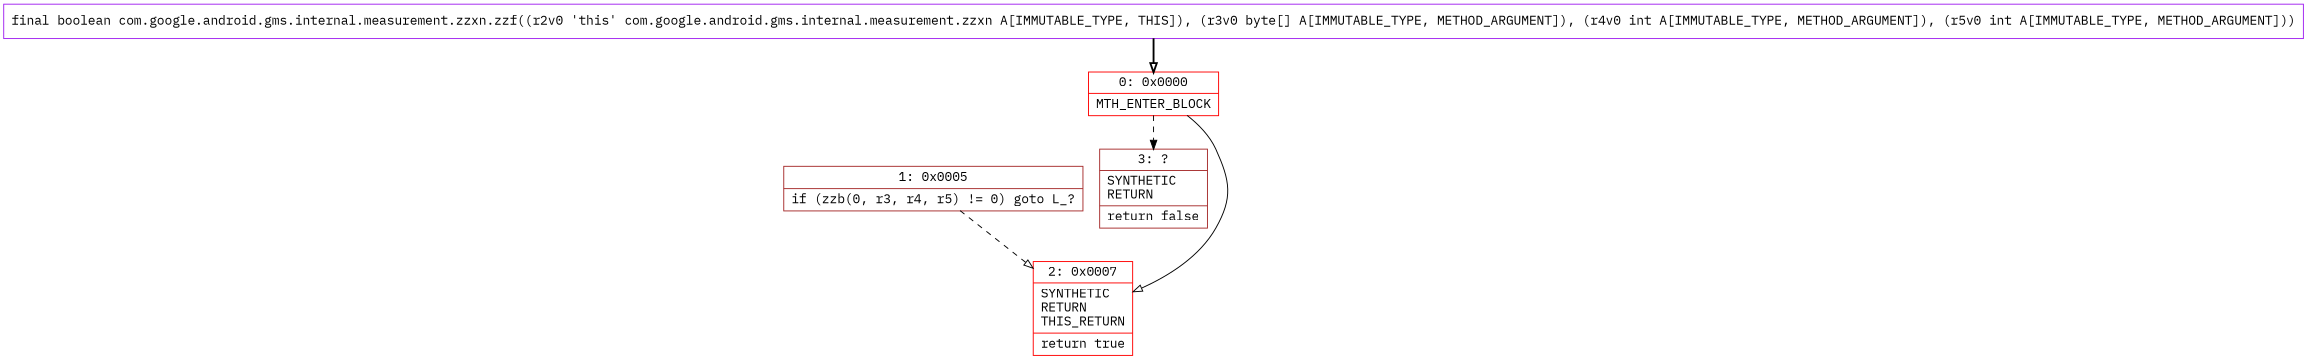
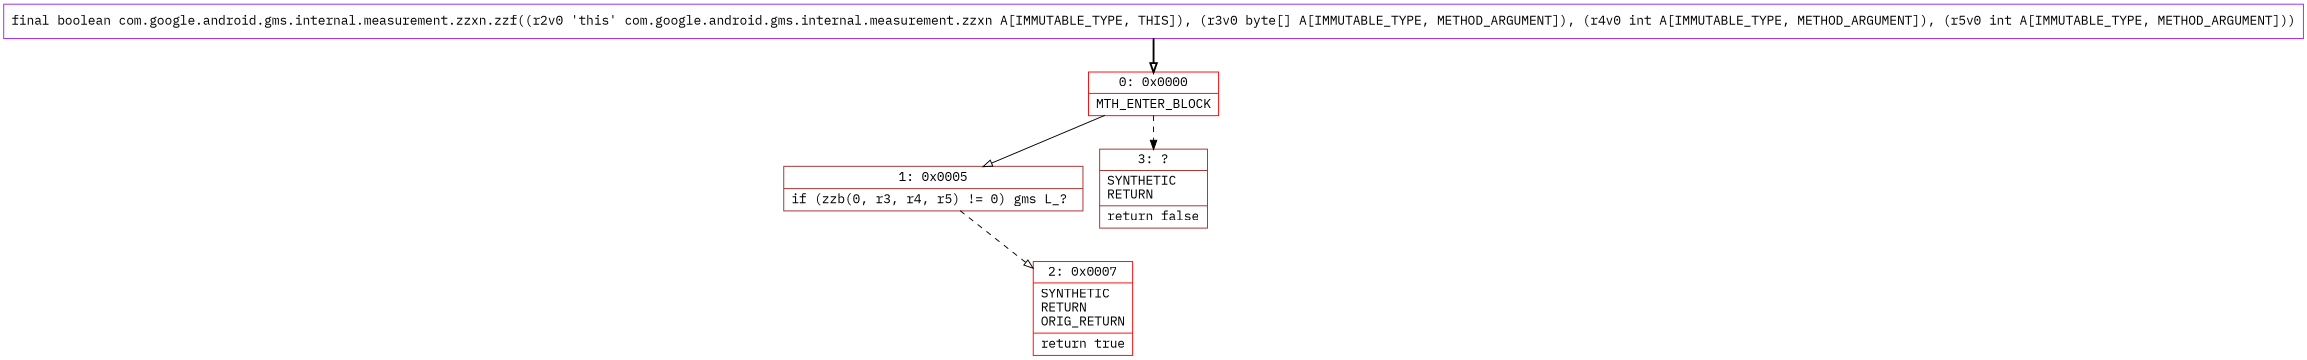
node "1: 0x0005": text "if (zzb(0, r3, r4, r5) != 0) goto L_?" -> "if (zzb(0, r3, r4, r5) != 0) gms L_?"
edge "0: 0x0000" -> "2: 0x0007": now "0: 0x0000" -> "1: 0x0005"
node "2: 0x0007": text "THIS_RETURN" -> "ORIG_RETURN"
